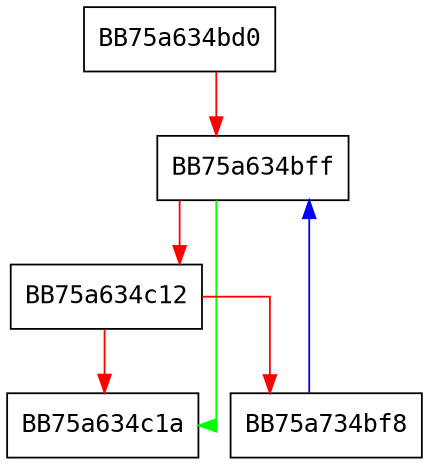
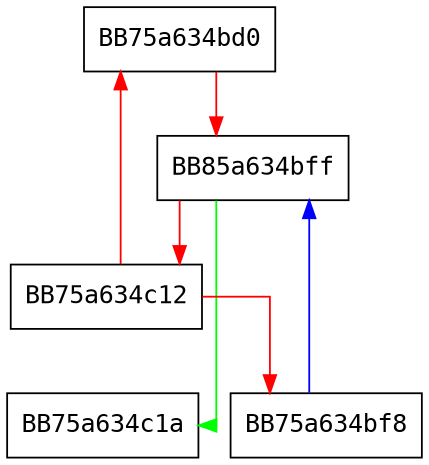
node "BB75a634bff": label "BB75a634bff" -> "BB85a634bff"
edge "BB75a634c12" -> "BB75a634c1a": now "BB75a634c12" -> "BB75a634bd0"
node "BB75a734bf8": label "BB75a734bf8" -> "BB75a634bf8"
